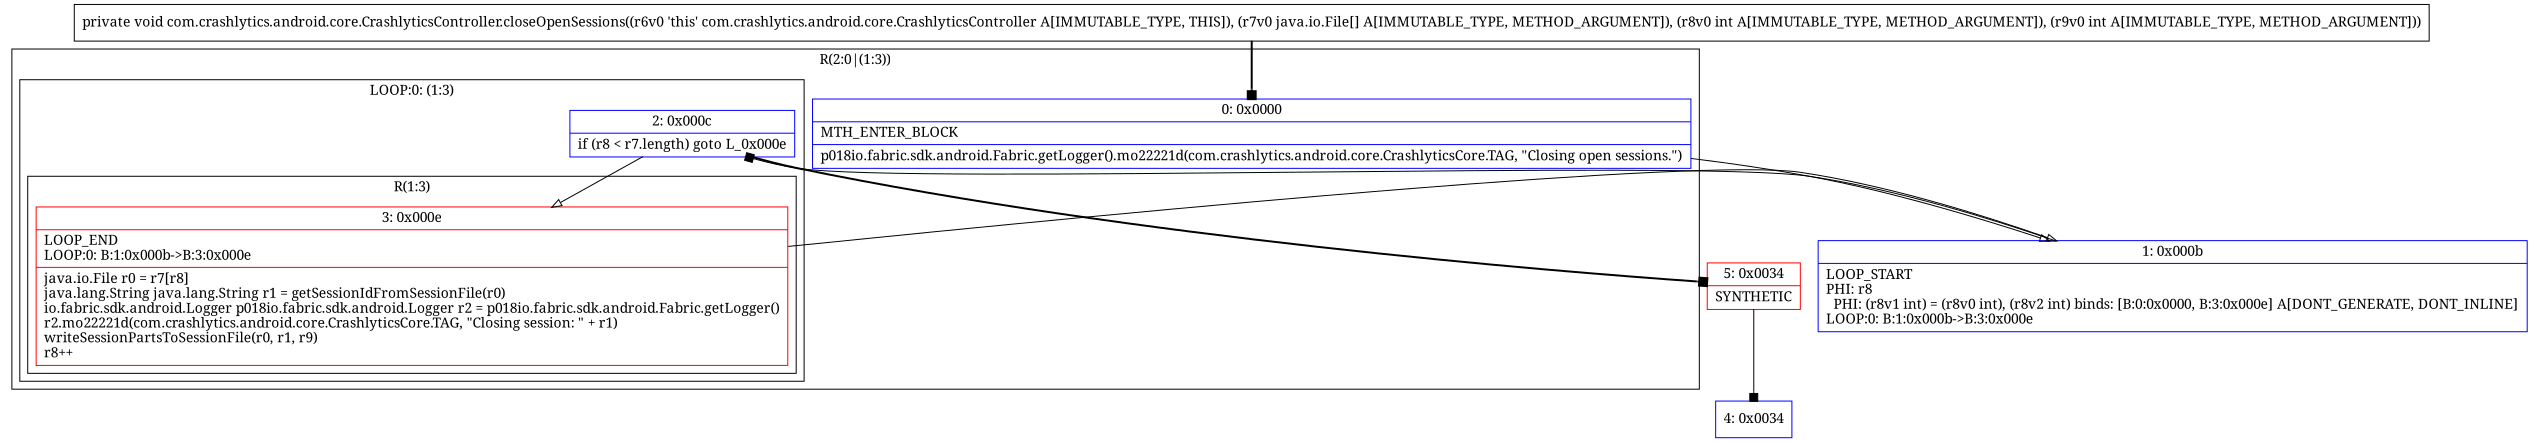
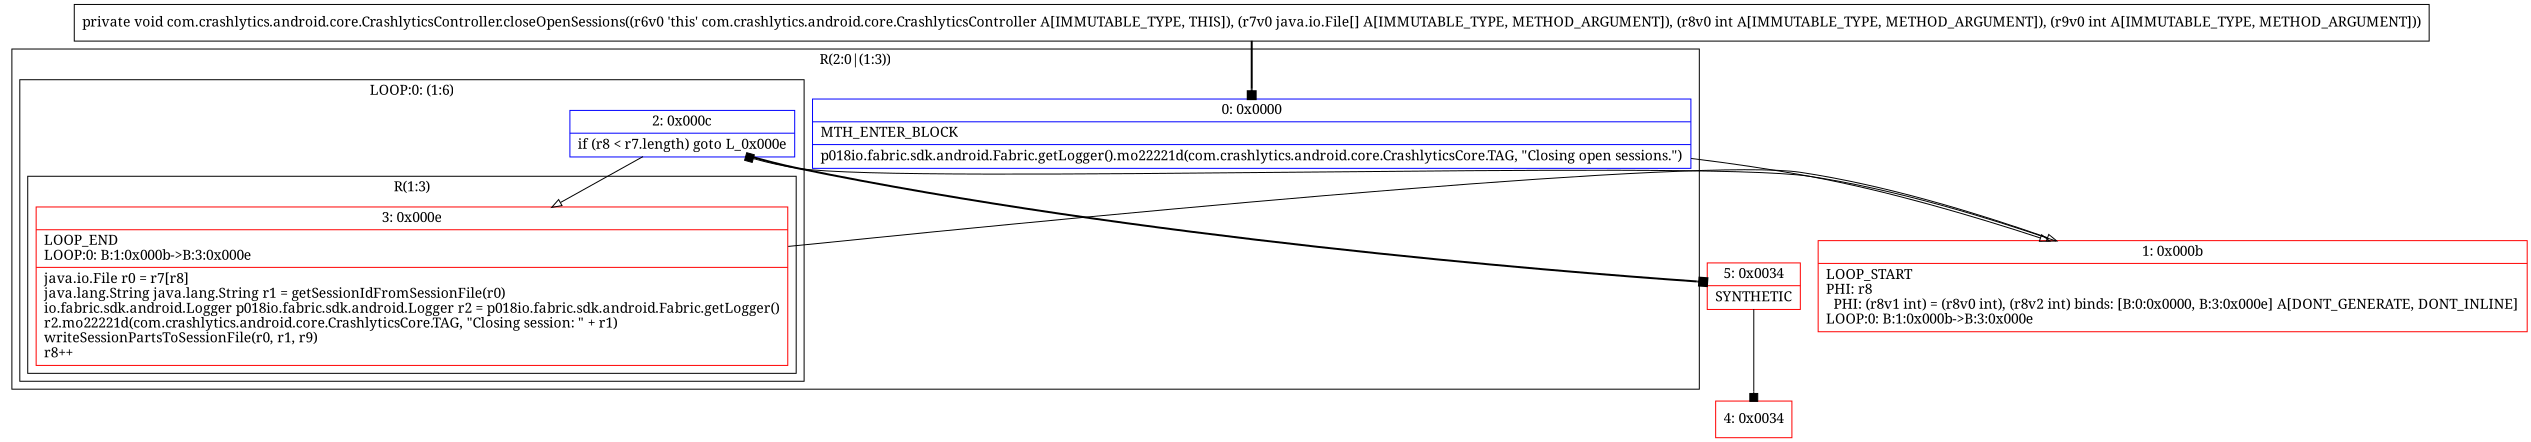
cluster "LOOP:0: (1:3)": label "LOOP:0: (1:3)" -> "LOOP:0: (1:6)"
node "1: 0x000b": color blue -> red
node "4: 0x0034": color blue -> red
